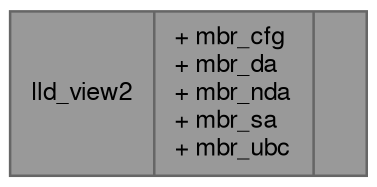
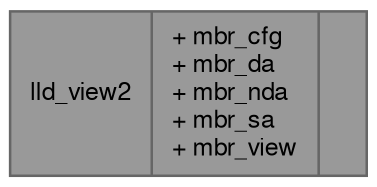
node "lld_view2": text "+ mbr_ubc" -> "+ mbr_view"
